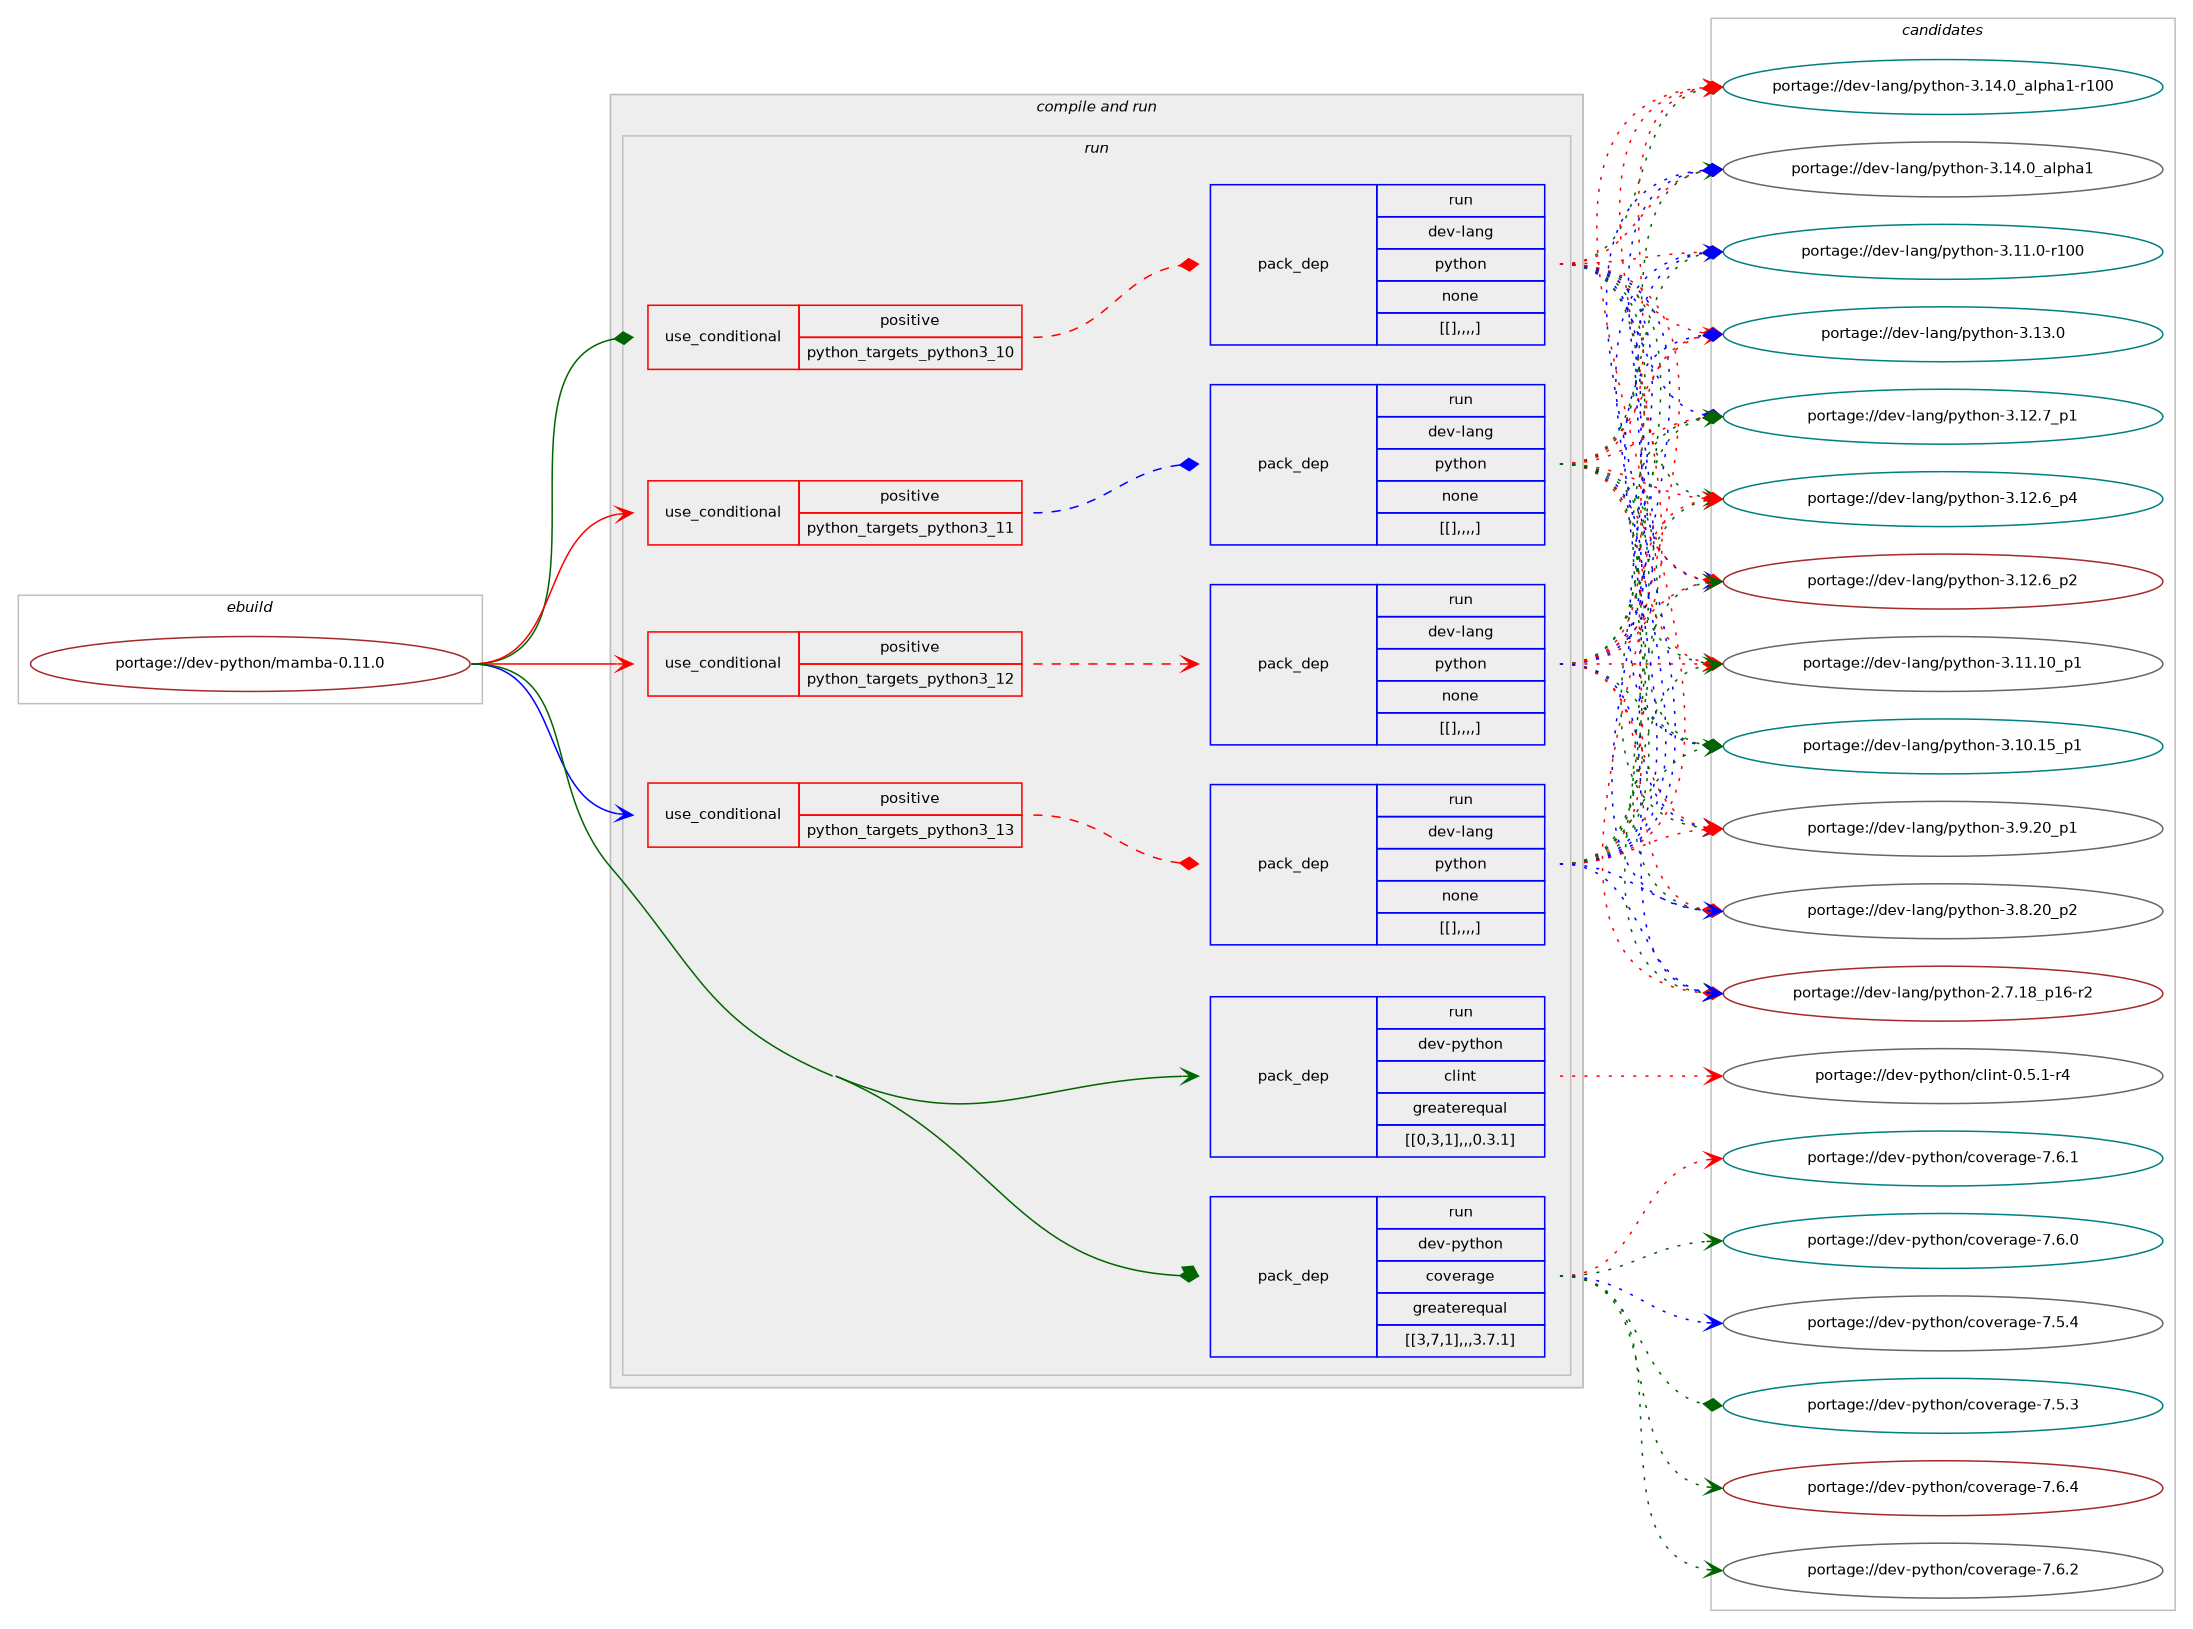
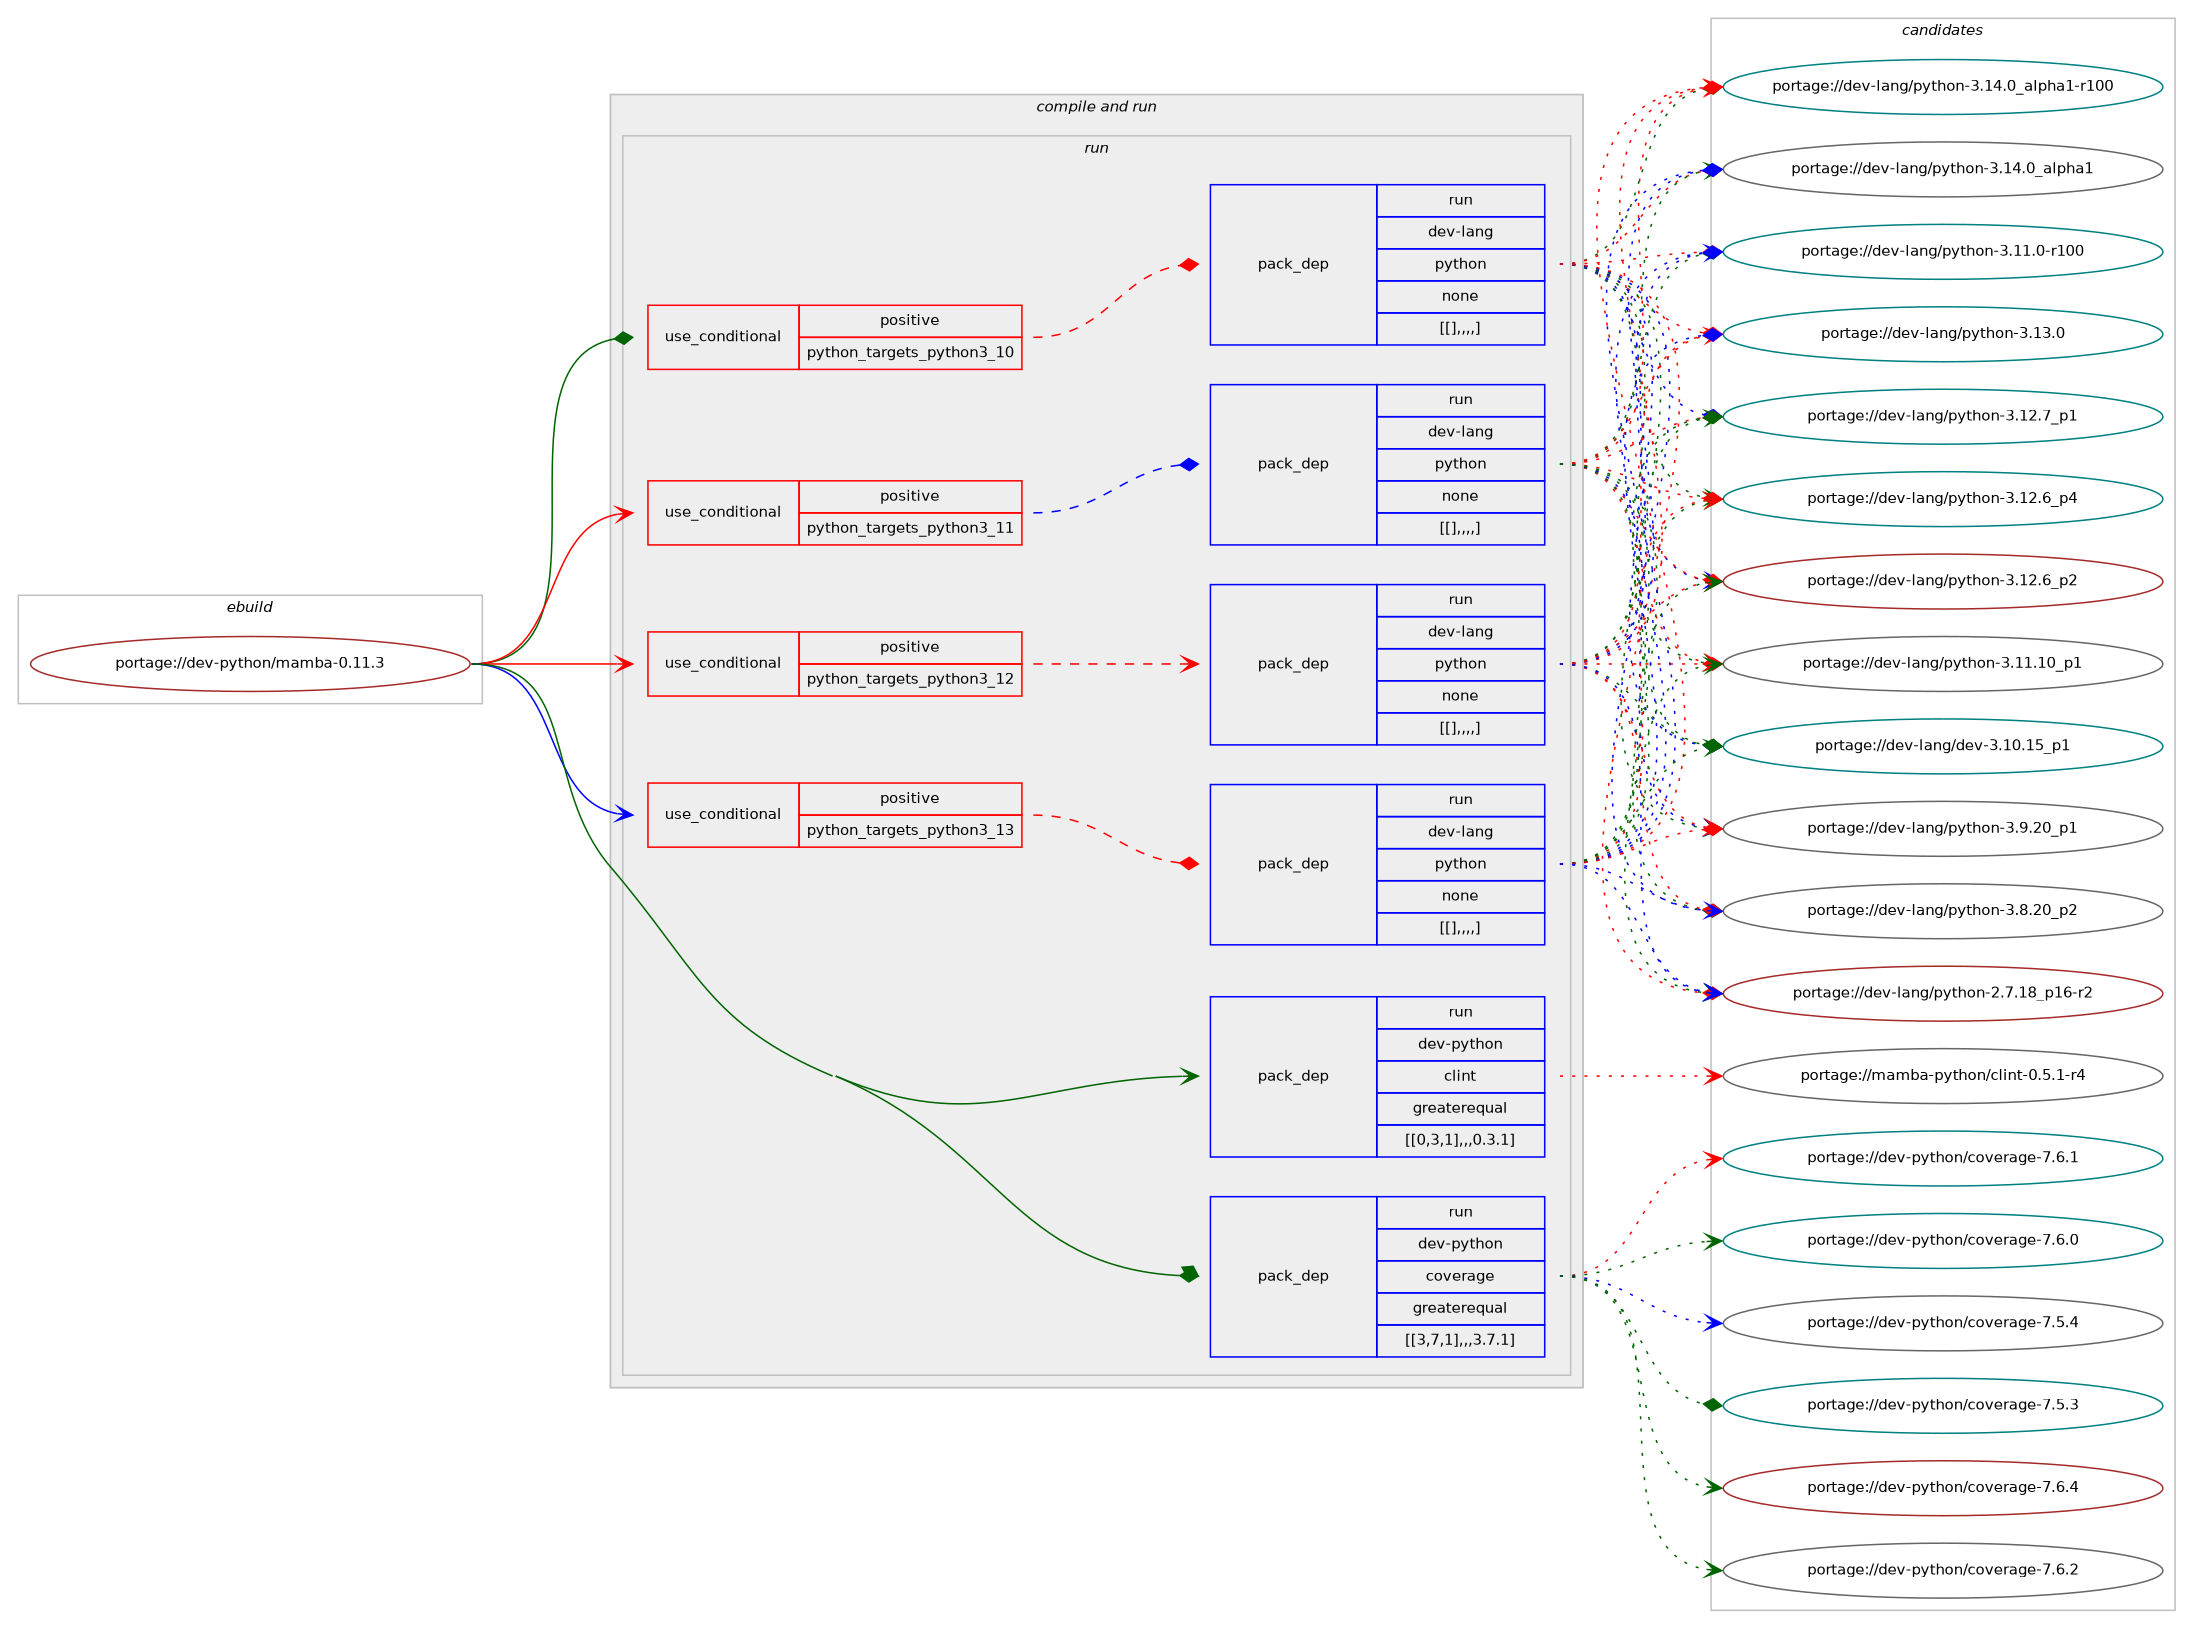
node "portage://dev-python/mamba-0.11.0": label "portage://dev-python/mamba-0.11.0" -> "portage://dev-python/mamba-0.11.3"
node "portage://dev-lang/python-3.10.15_p1": label "portage://dev-lang/python-3.10.15_p1" -> "portage://dev-lang/dev-3.10.15_p1"
node "portage://dev-python/clint-0.5.1-r4": label "portage://dev-python/clint-0.5.1-r4" -> "portage://mamba-python/clint-0.5.1-r4"
